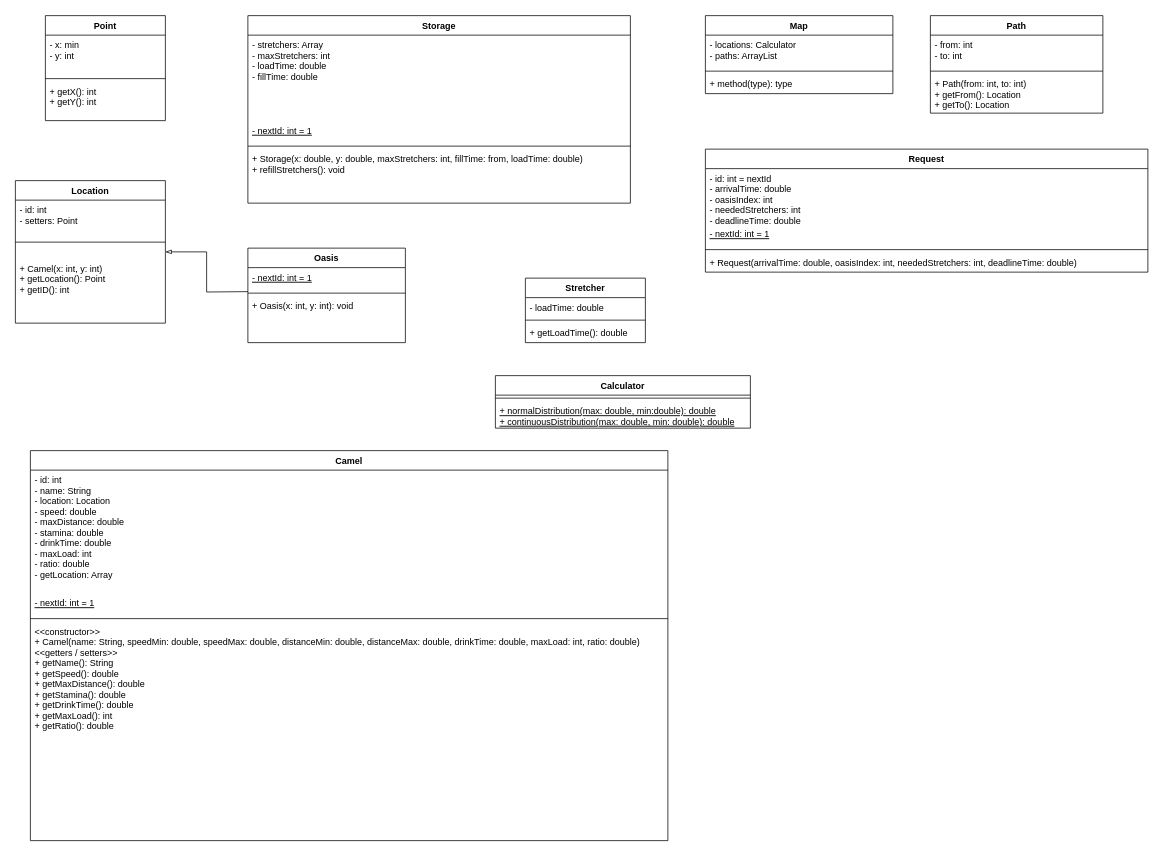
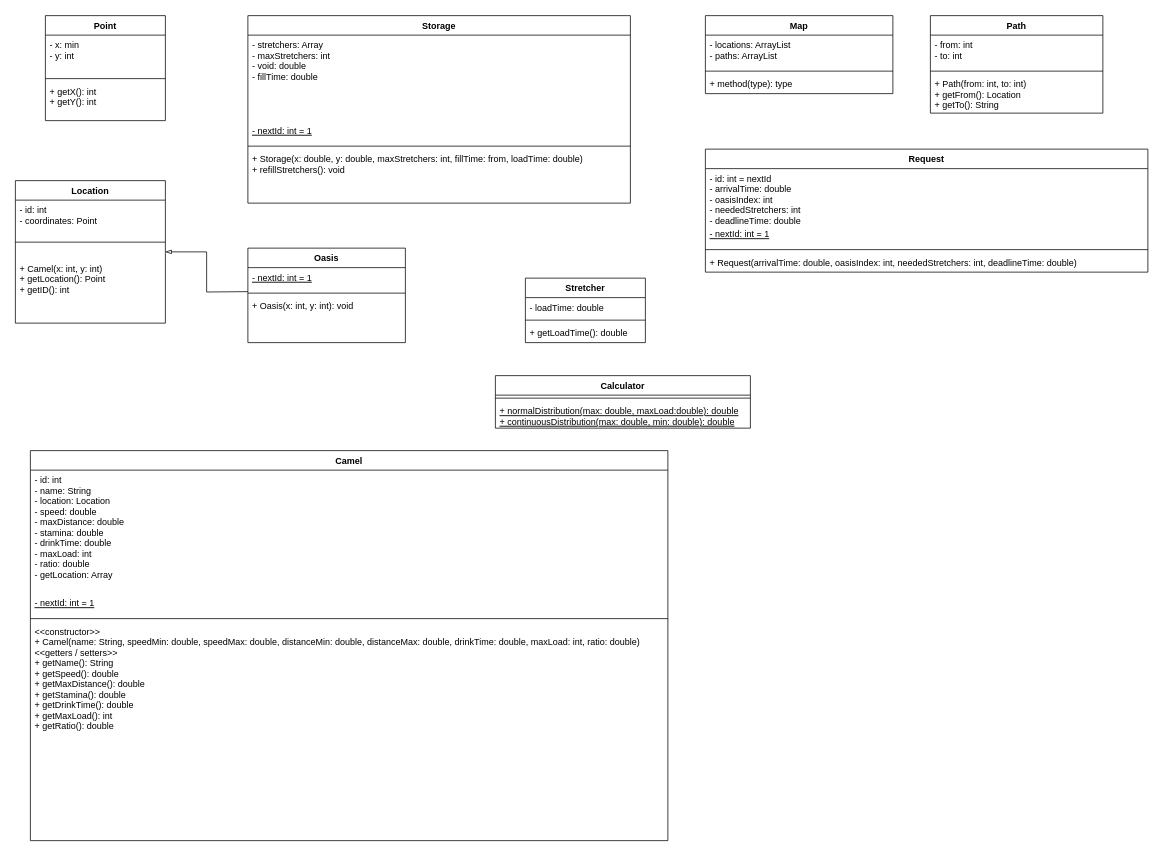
node "- stretchers: Array - maxStretchers: int - loadTime: double - fillTime: double": label "- stretchers: Array - maxStretchers: int - loadTime: double - fillTime: double" -> "- stretchers: Array - maxStretchers: int - void: double - fillTime: double"
node "- locations: Calculator - paths: ArrayList": label "- locations: Calculator - paths: ArrayList" -> "- locations: ArrayList - paths: ArrayList"
node "+ Path(from: int, to: int) + getFrom(): Location + getTo(): Location": label "+ Path(from: int, to: int) + getFrom(): Location + getTo(): Location" -> "+ Path(from: int, to: int) + getFrom(): Location + getTo(): String"
node "- id: int - setters: Point": label "- id: int - setters: Point" -> "- id: int - coordinates: Point"
node "+ normalDistribution(max: double, min:double): double + continuousDistribution(max: double, min: double): double": label "+ normalDistribution(max: double, min:double): double + continuousDistribution(max: double, min: double): double" -> "+ normalDistribution(max: double, maxLoad:double): double + continuousDistribution(max: double, min: double): double"
